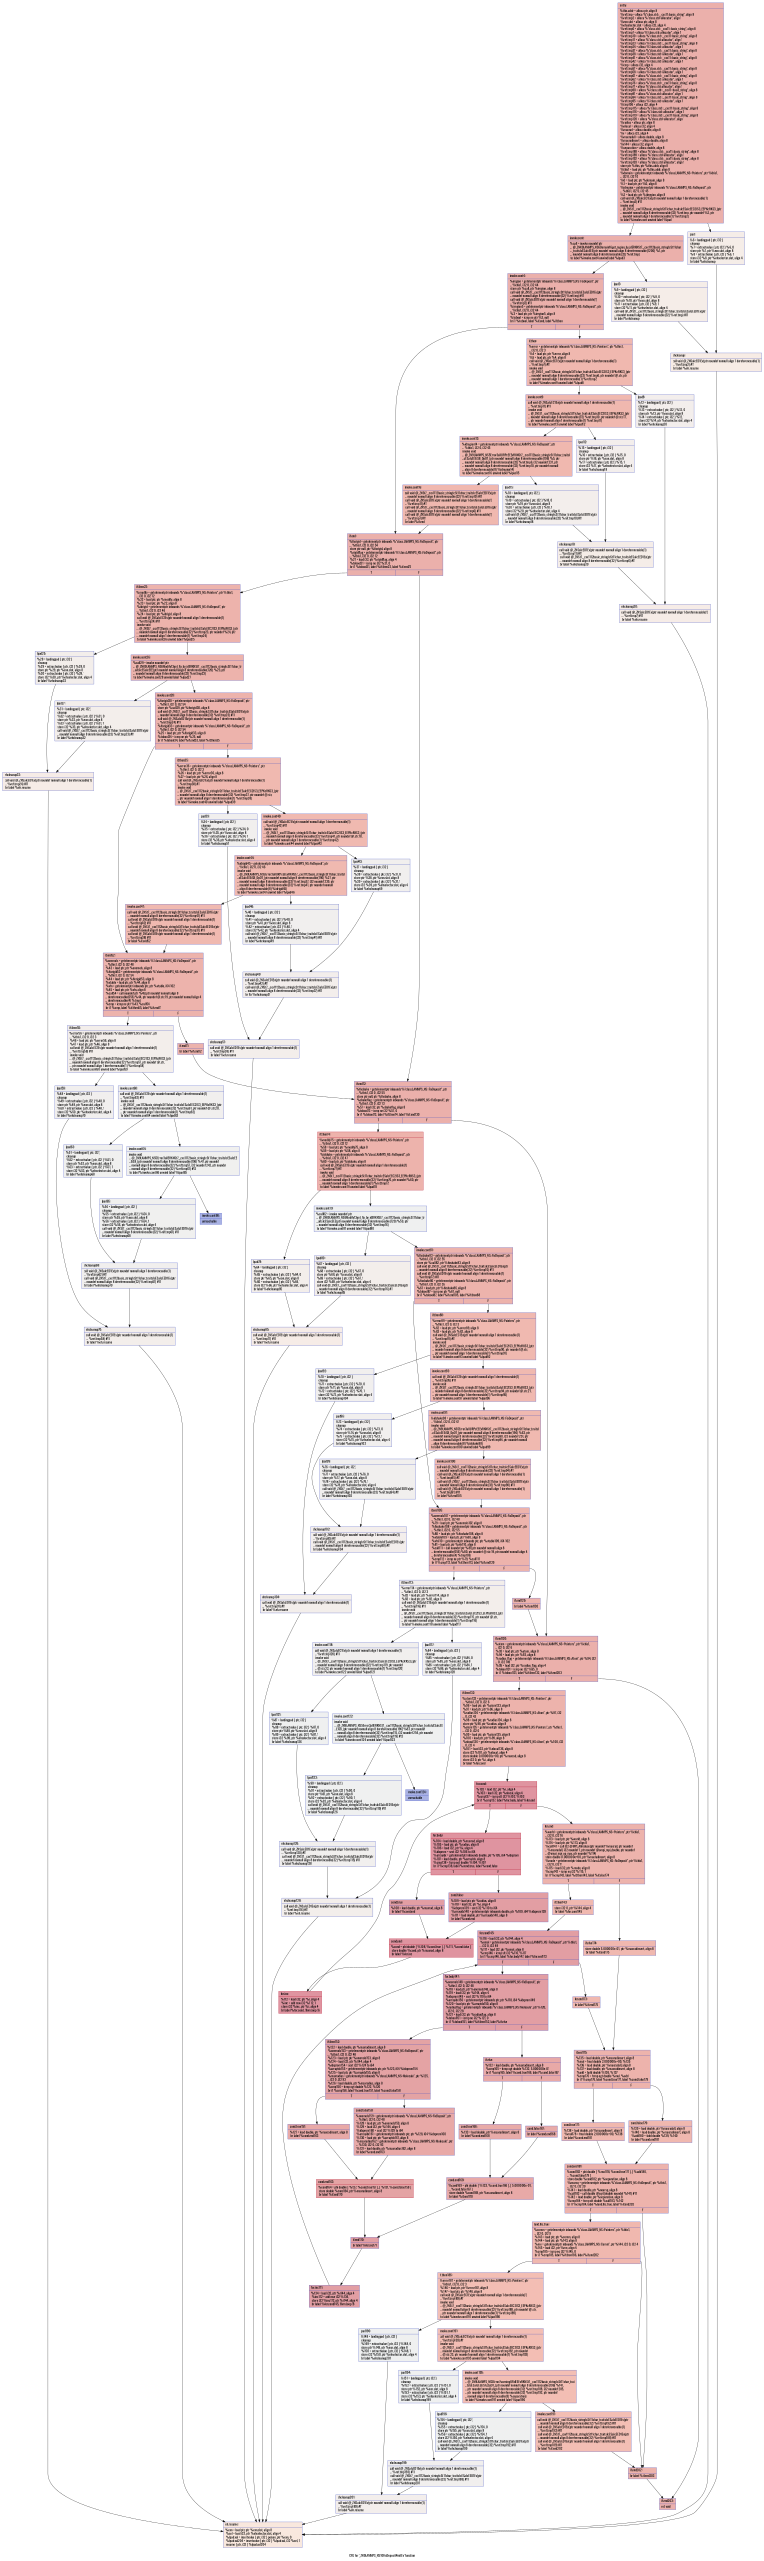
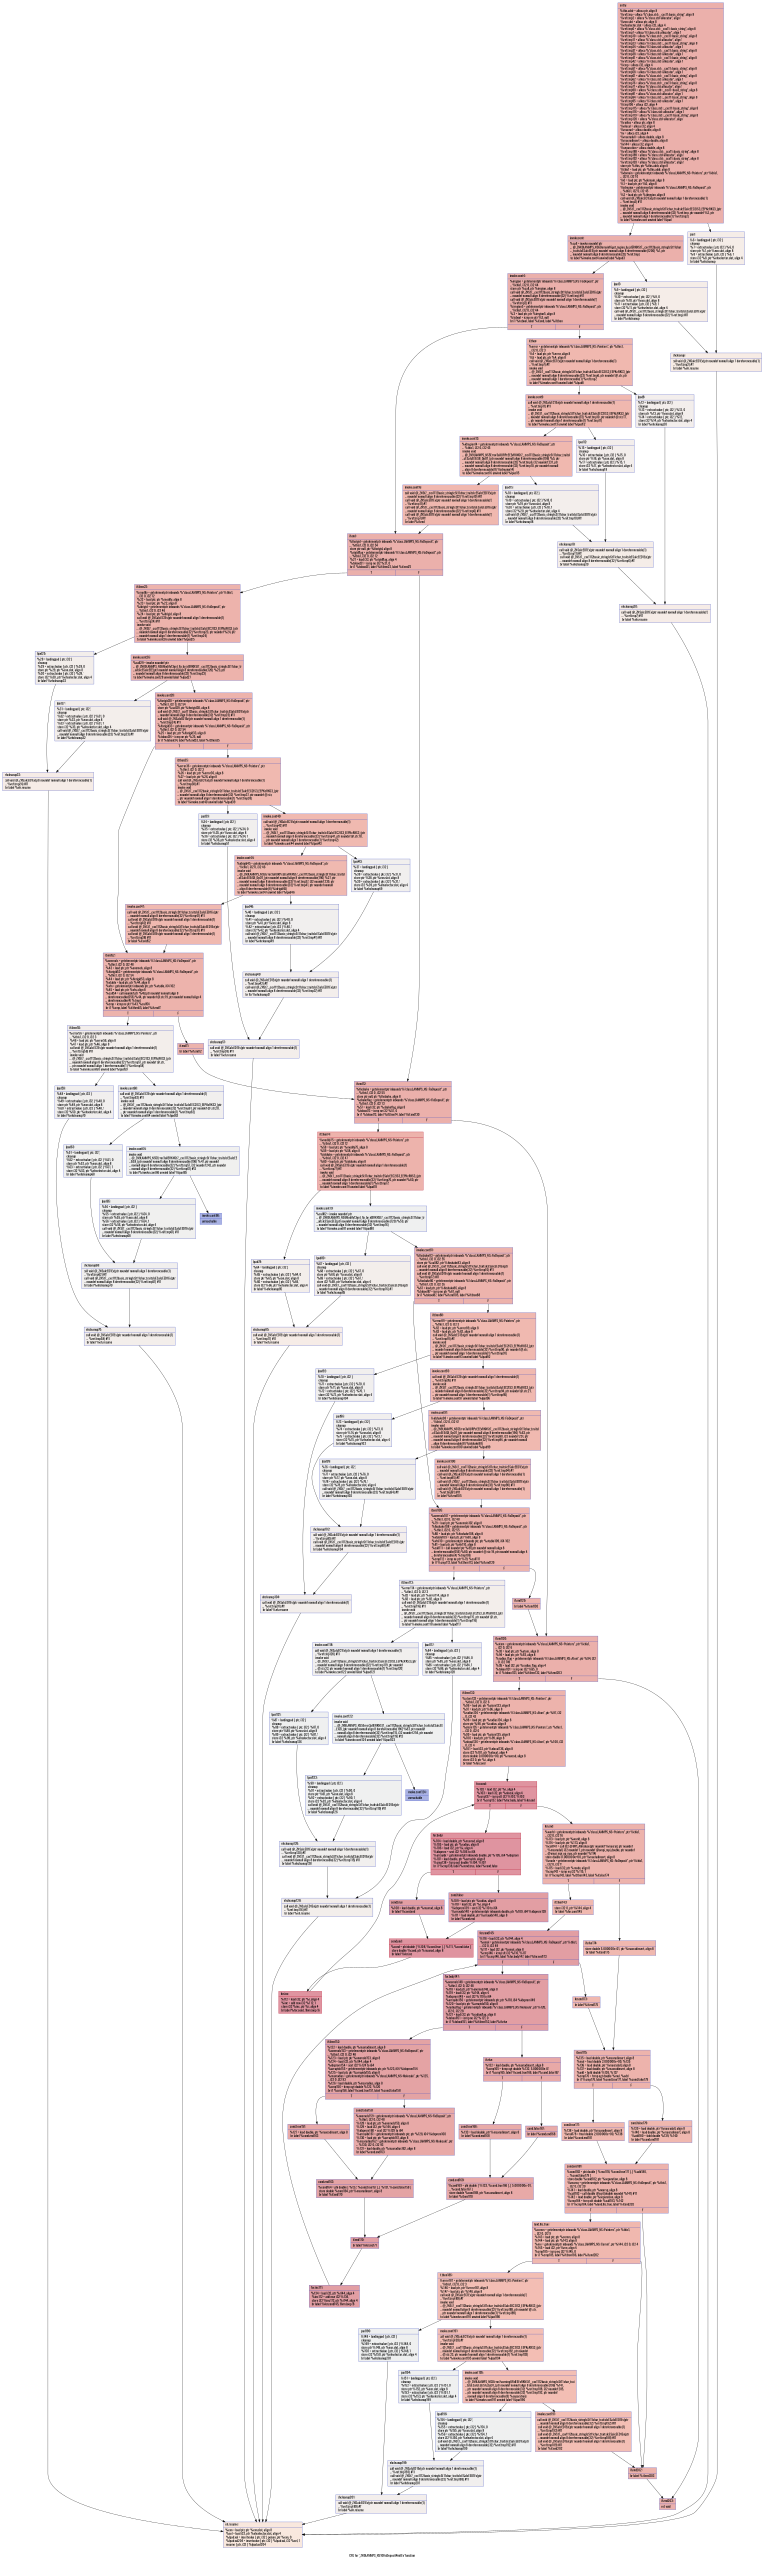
node "cond.end163:": color #b70d28ff -> #3d50c3ff
